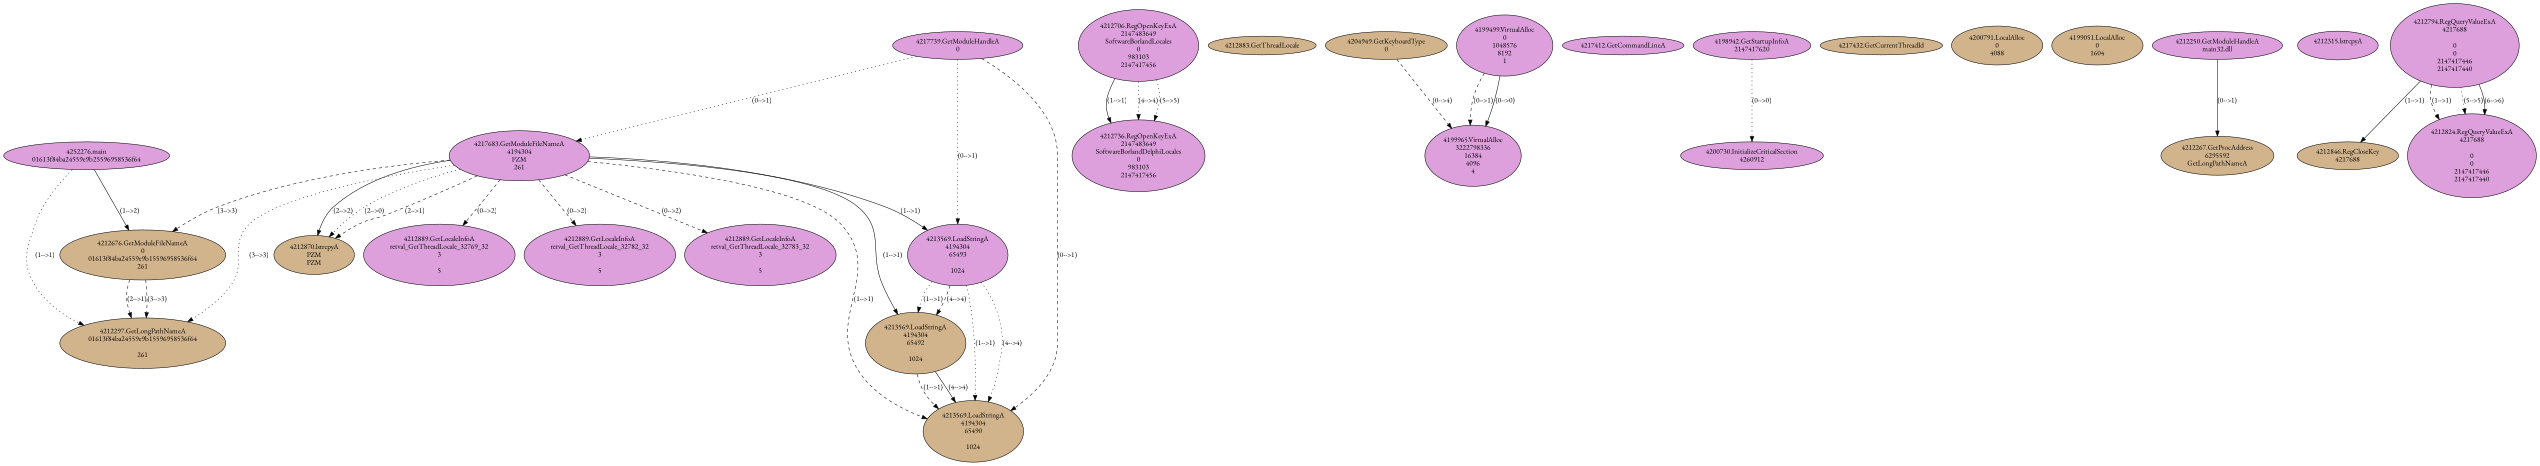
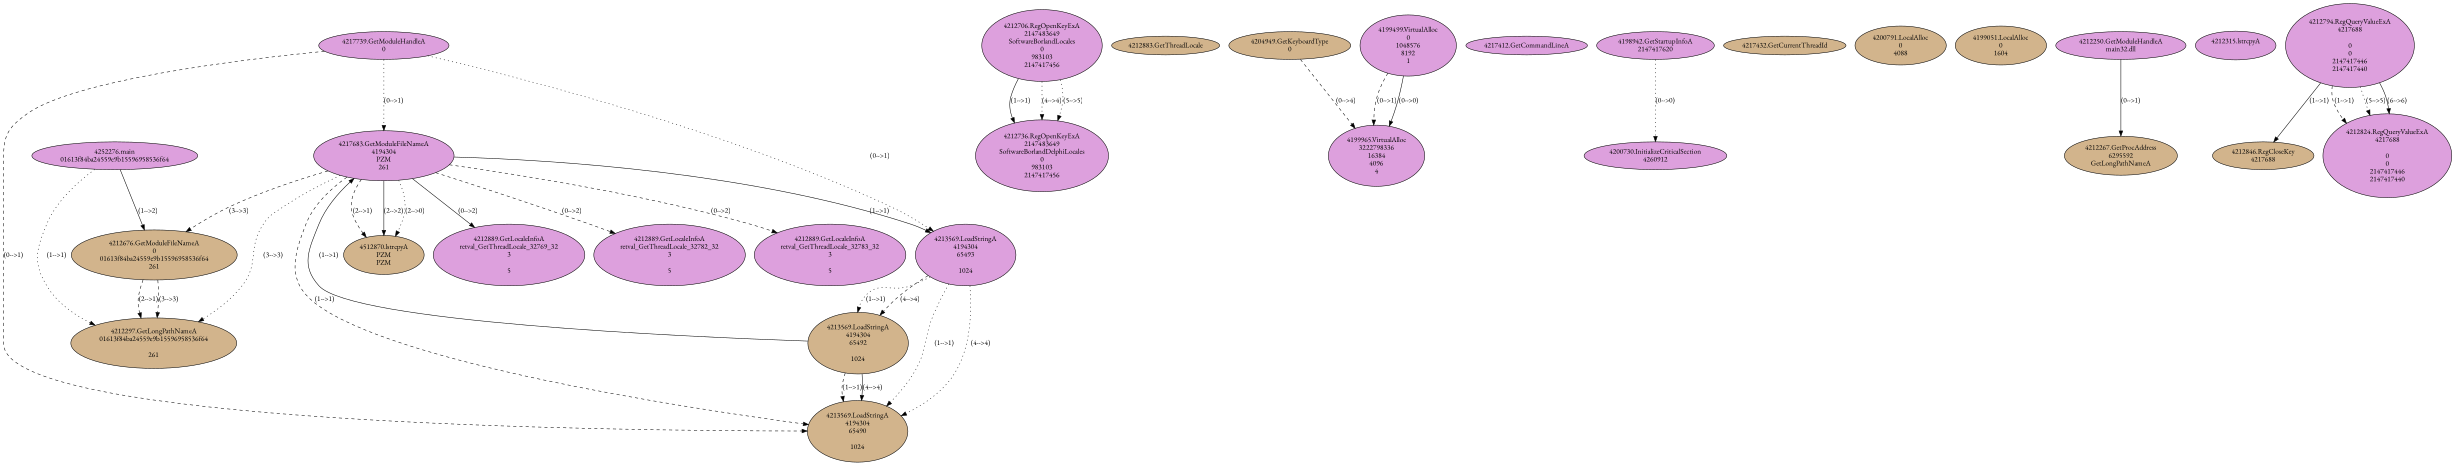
node "4252276.main 01613f84ba24559e9b25596958536f64": label "4252276.main 01613f84ba24559e9b25596958536f64" -> "4252276.main 01613f84ba24559e9b15596958536f64"
edge "4217683.GetModuleFileNameA 4194304 PZM 261" -> "4213569.LoadStringA 4194304 65492 1024": reversed
edge "4217683.GetModuleFileNameA 4194304 PZM 261" -> "4212889.GetLocaleInfoA retval_GetThreadLocale_32769_32 3 5": style dashed -> solid
node "4212870.lstrcpyA PZM PZM": label "4212870.lstrcpyA PZM PZM" -> "4512870.lstrcpyA PZM PZM"
